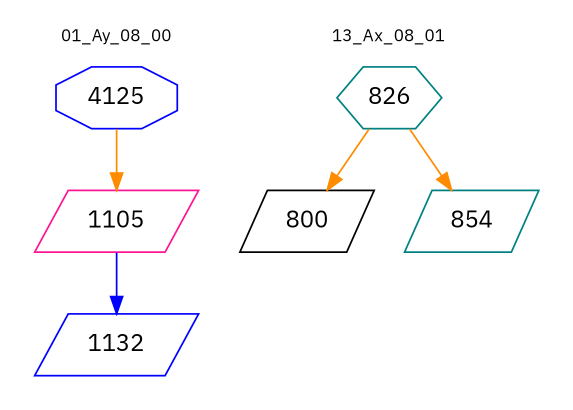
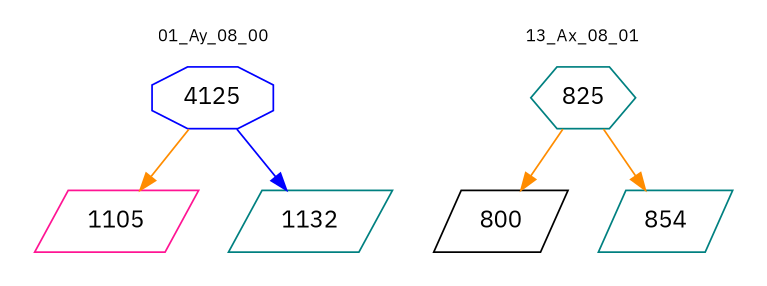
node "826": label "826" -> "825"
edge "1105" -> "1132": now "4125" -> "1132"
node "1132": color blue -> teal
